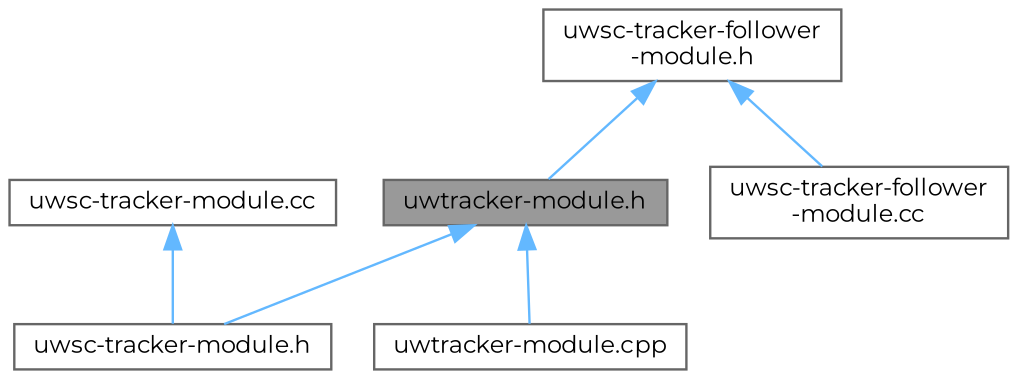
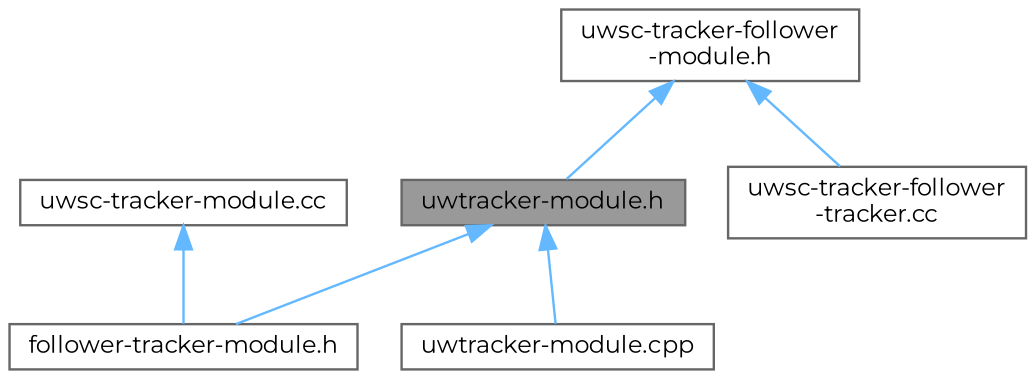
node "uwsc-tracker-follower -module.cc": label "uwsc-tracker-follower -module.cc" -> "uwsc-tracker-follower -tracker.cc"
node "uwsc-tracker-module.h": label "uwsc-tracker-module.h" -> "follower-tracker-module.h"
